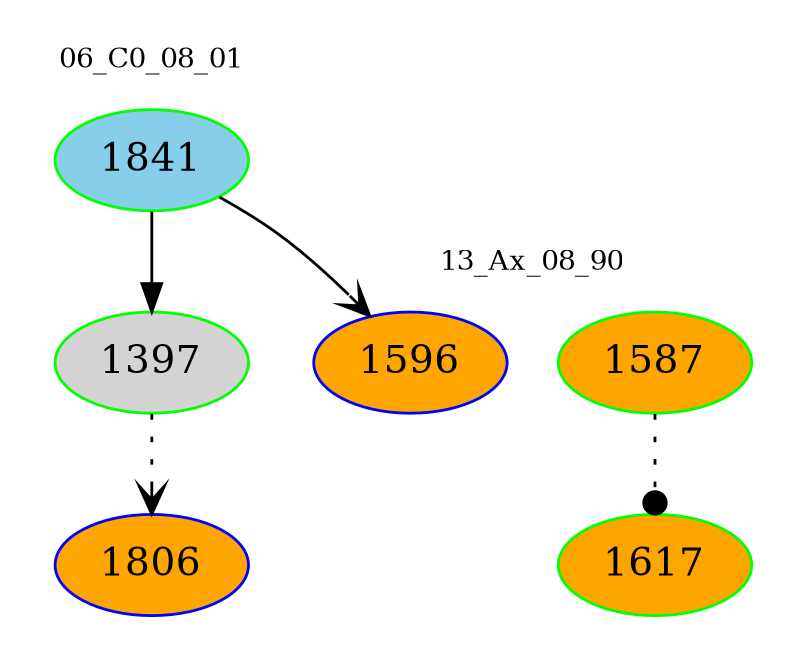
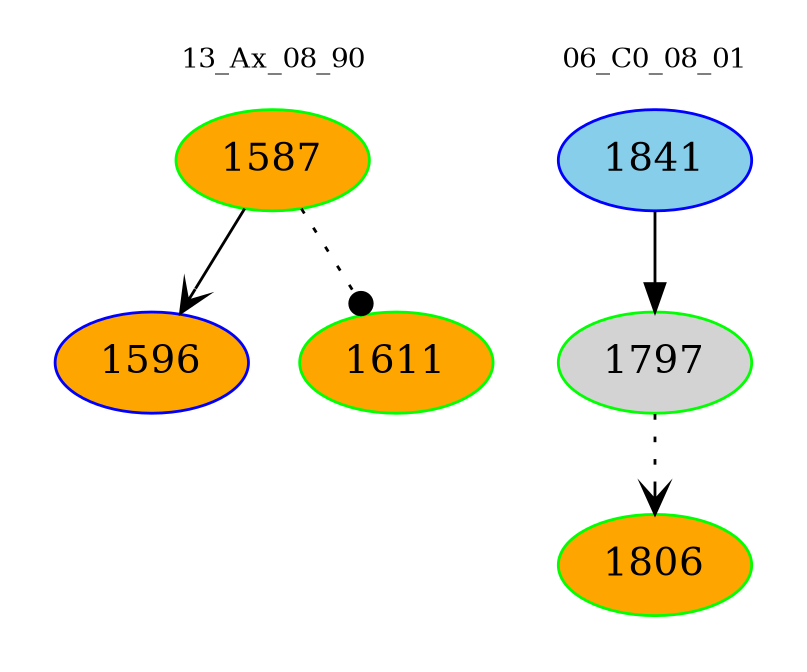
node "1841": color green -> blue
edge "1841" -> "1596": now "1587" -> "1596"
node "1397": label "1397" -> "1797"
node "1806": color blue -> green
node "1617": label "1617" -> "1611"
